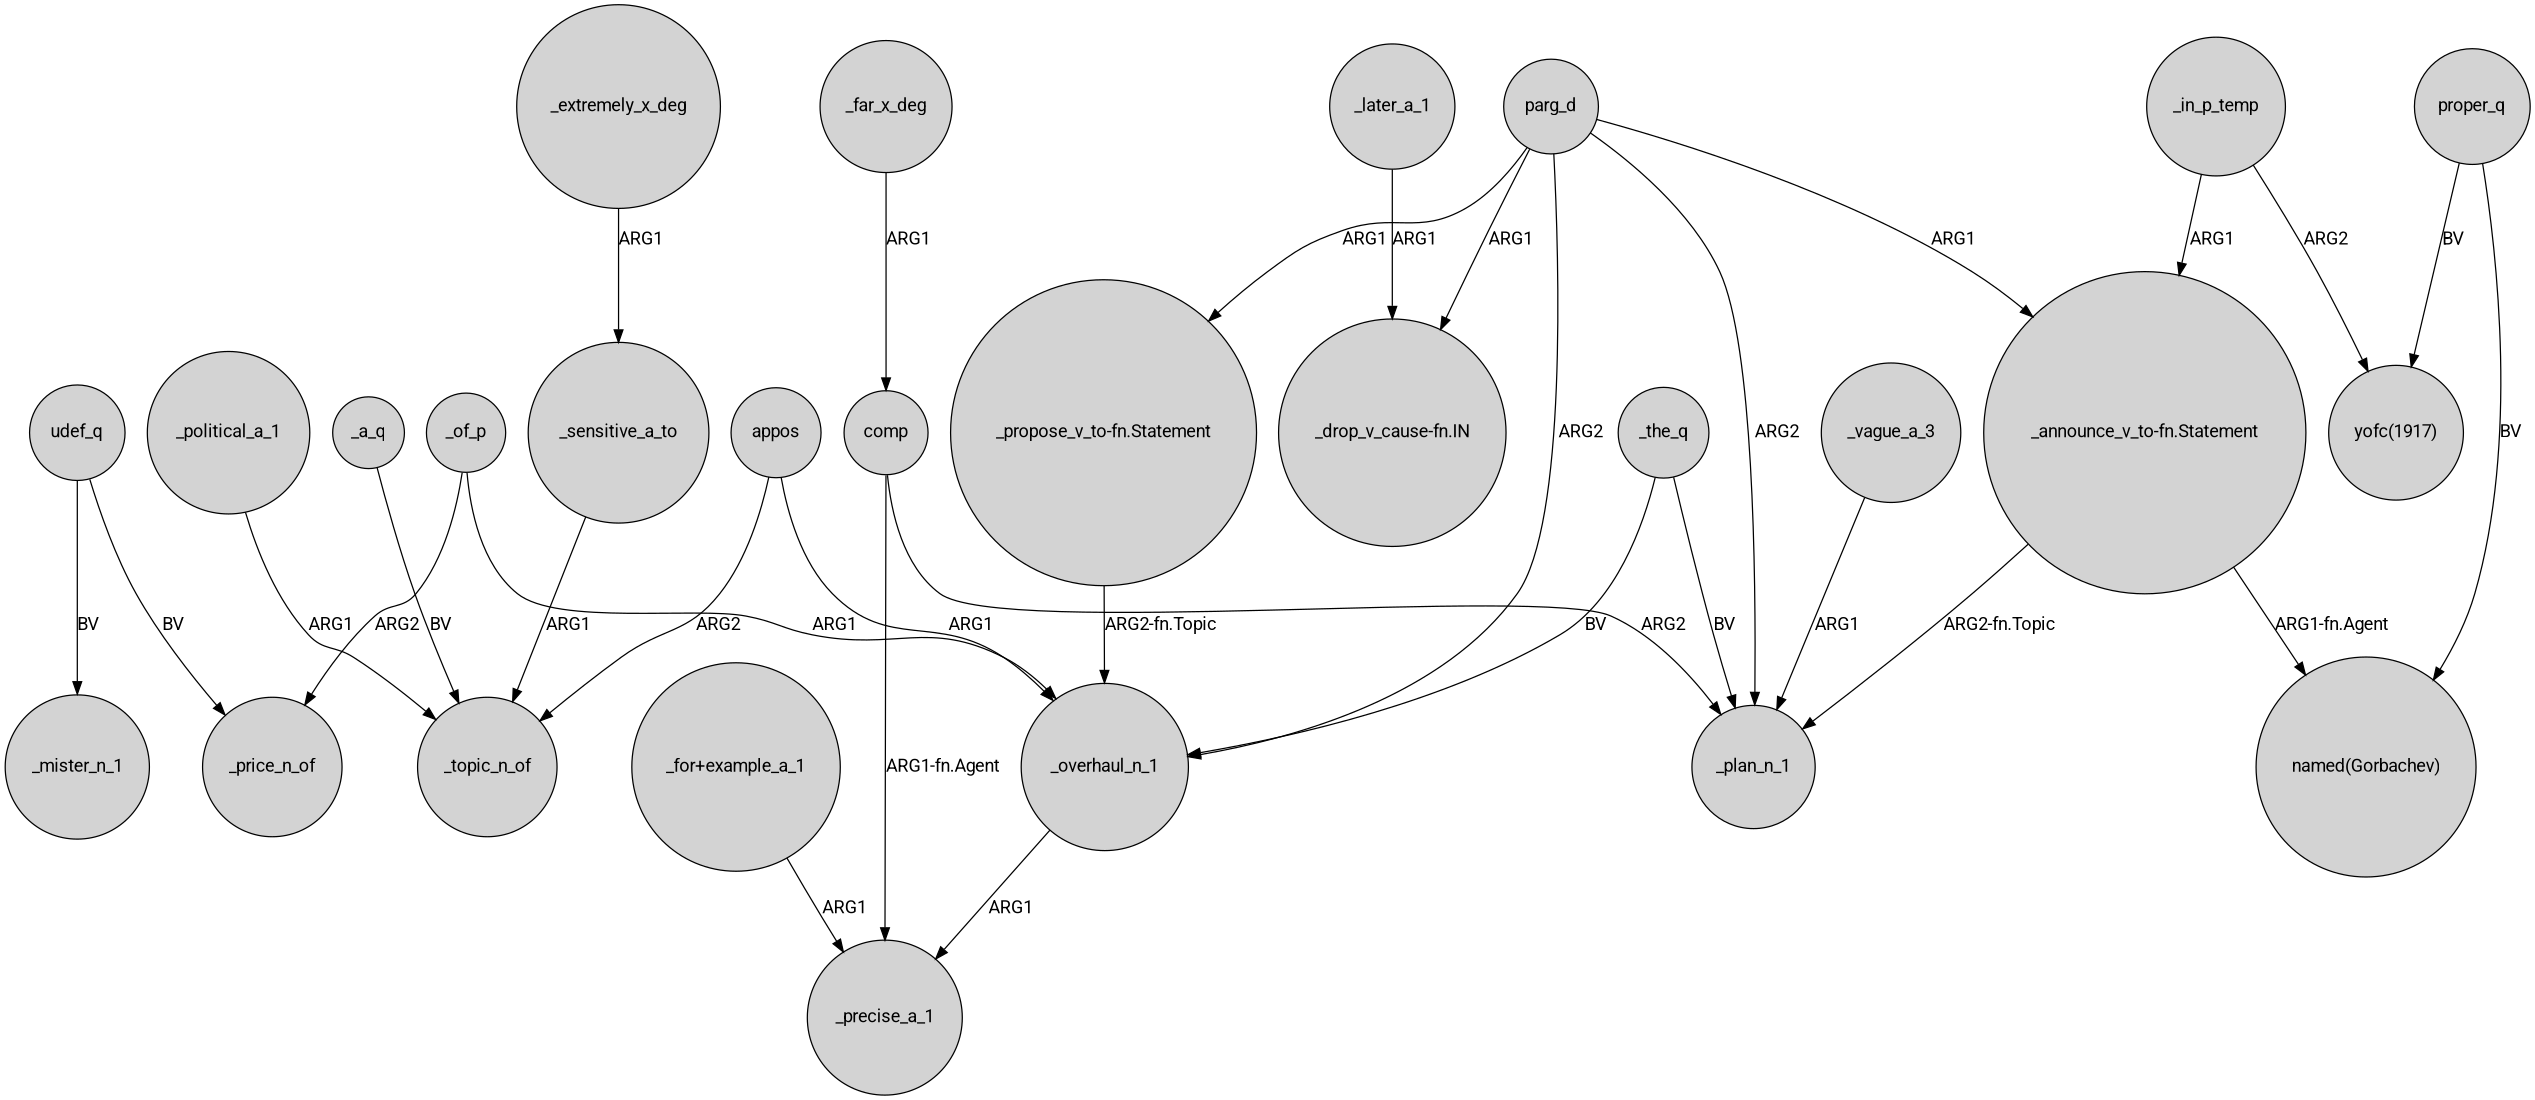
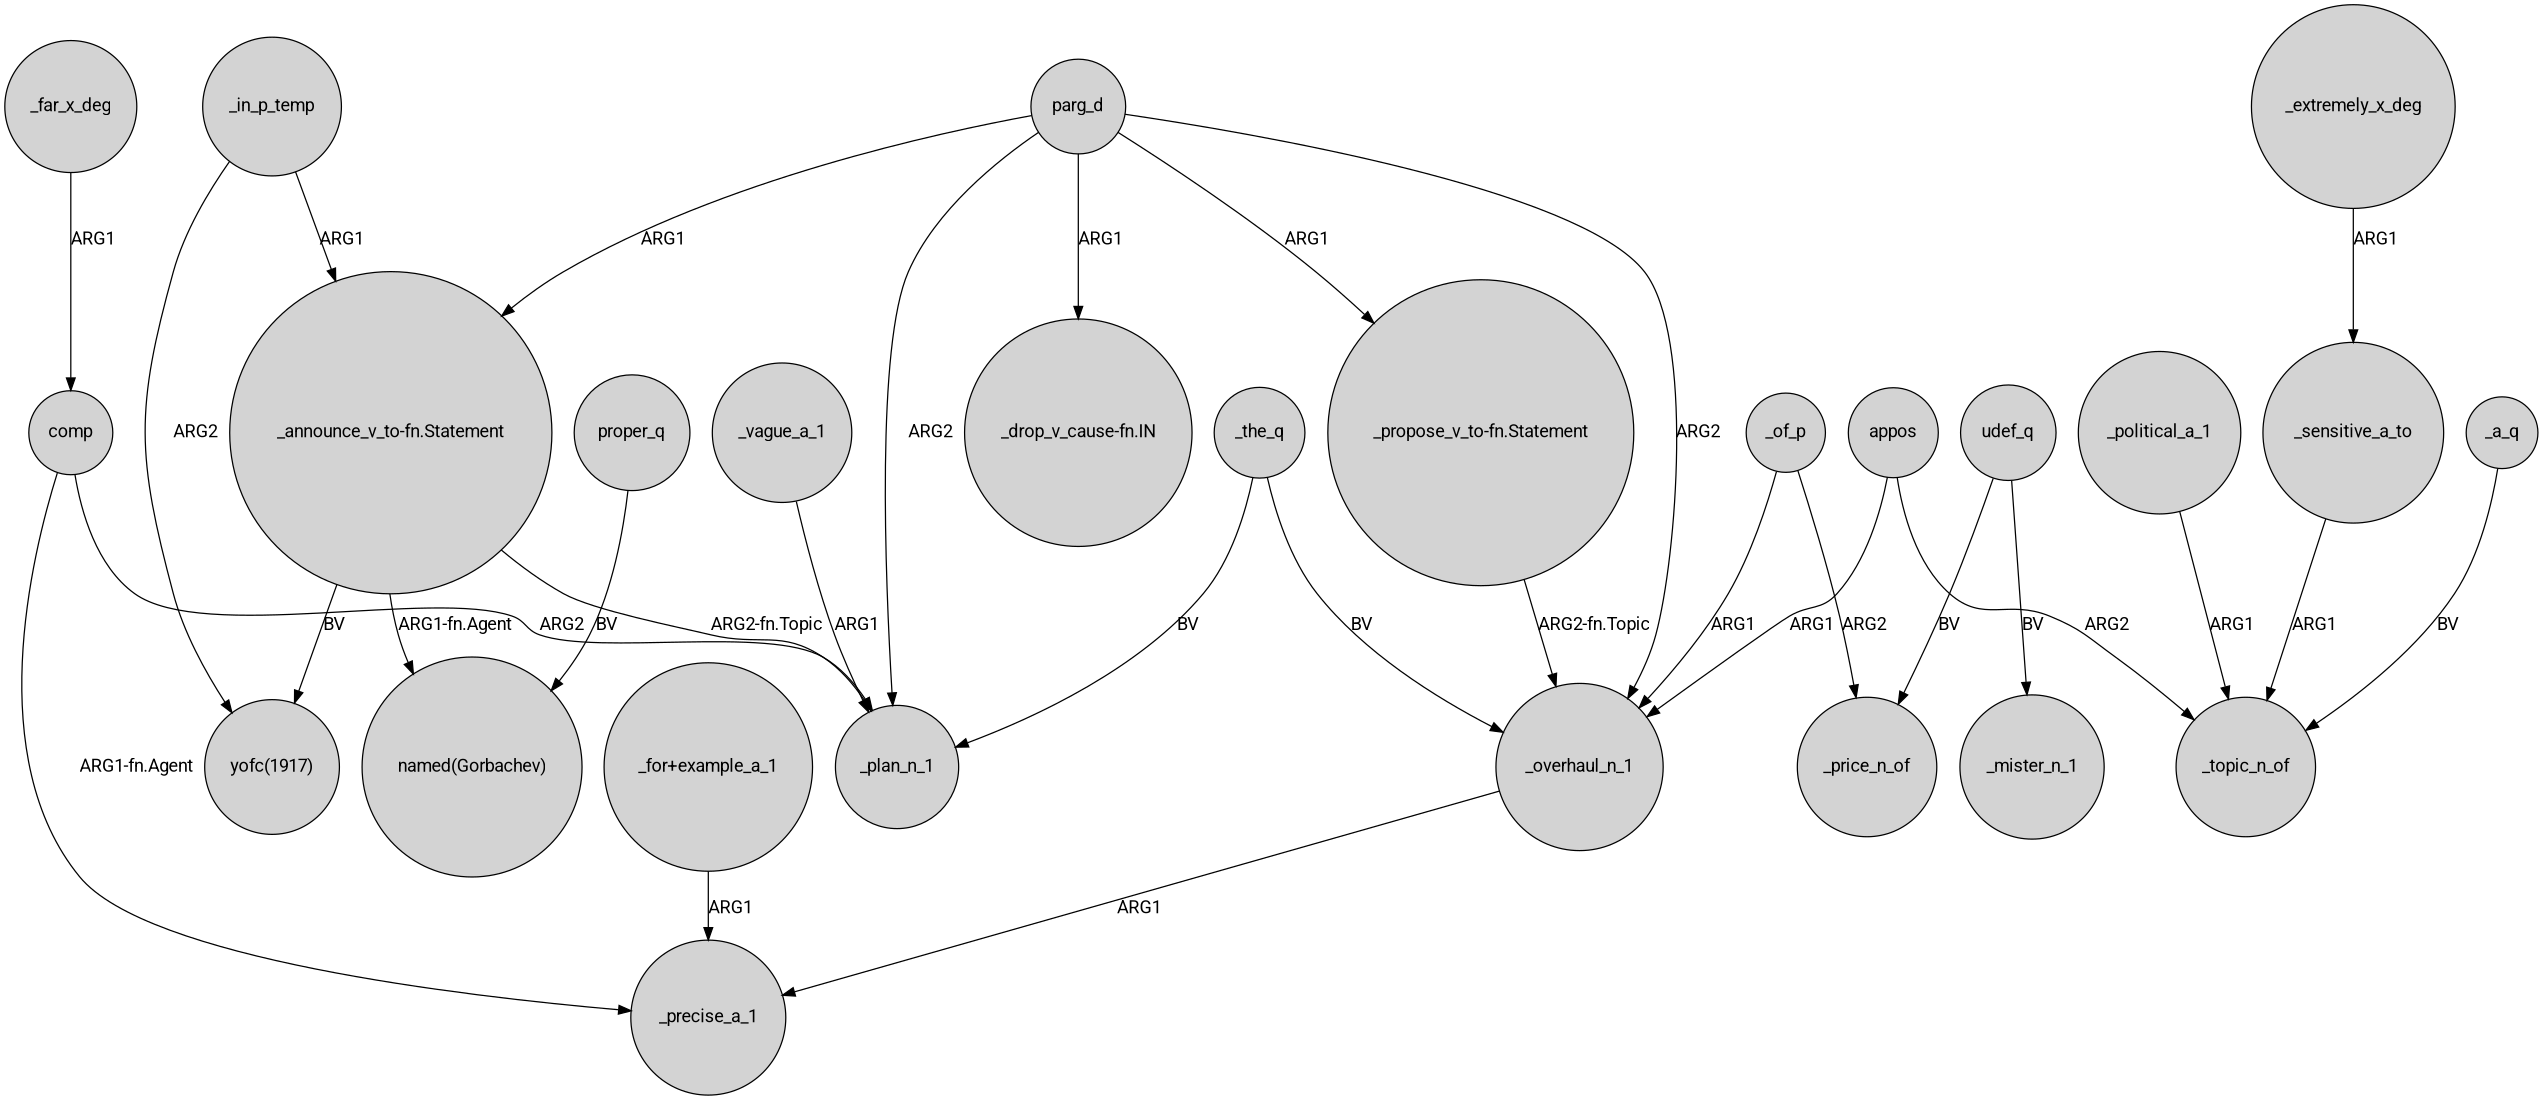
node "_later_a_1": removed
edge "proper_q" -> "yofc(1917)": now "_announce_v_to-fn.Statement" -> "yofc(1917)"
node "_vague_a_3": label "_vague_a_3" -> "_vague_a_1"
